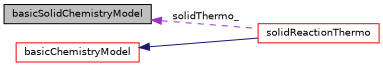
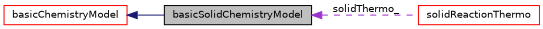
edge "solidReactionThermo" -> "basicChemistryModel": now "basicSolidChemistryModel" -> "basicChemistryModel"
